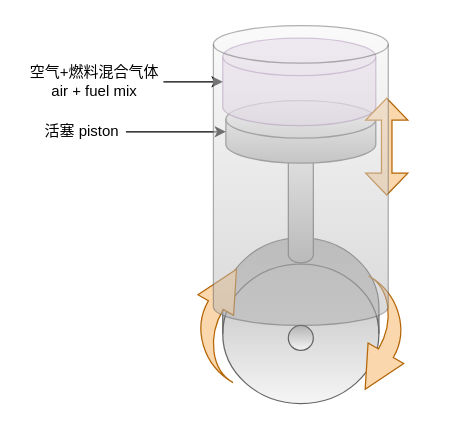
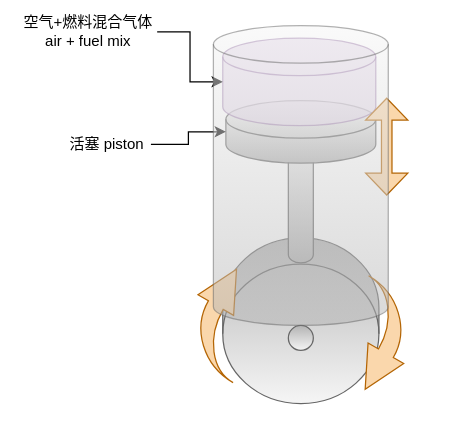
node "空气+燃料混合气体 air + fuel mix": moved (94, 82) -> (88, 32)
node "活塞 piston": moved (82, 132) -> (107, 144)
